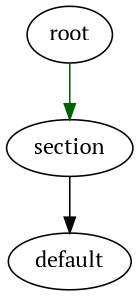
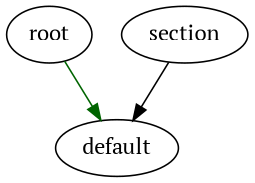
edge "root" -> "section": now "root" -> "default"
